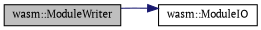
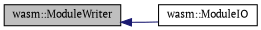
edge "wasm::ModuleWriter" -> "wasm::ModuleIO": reversed
